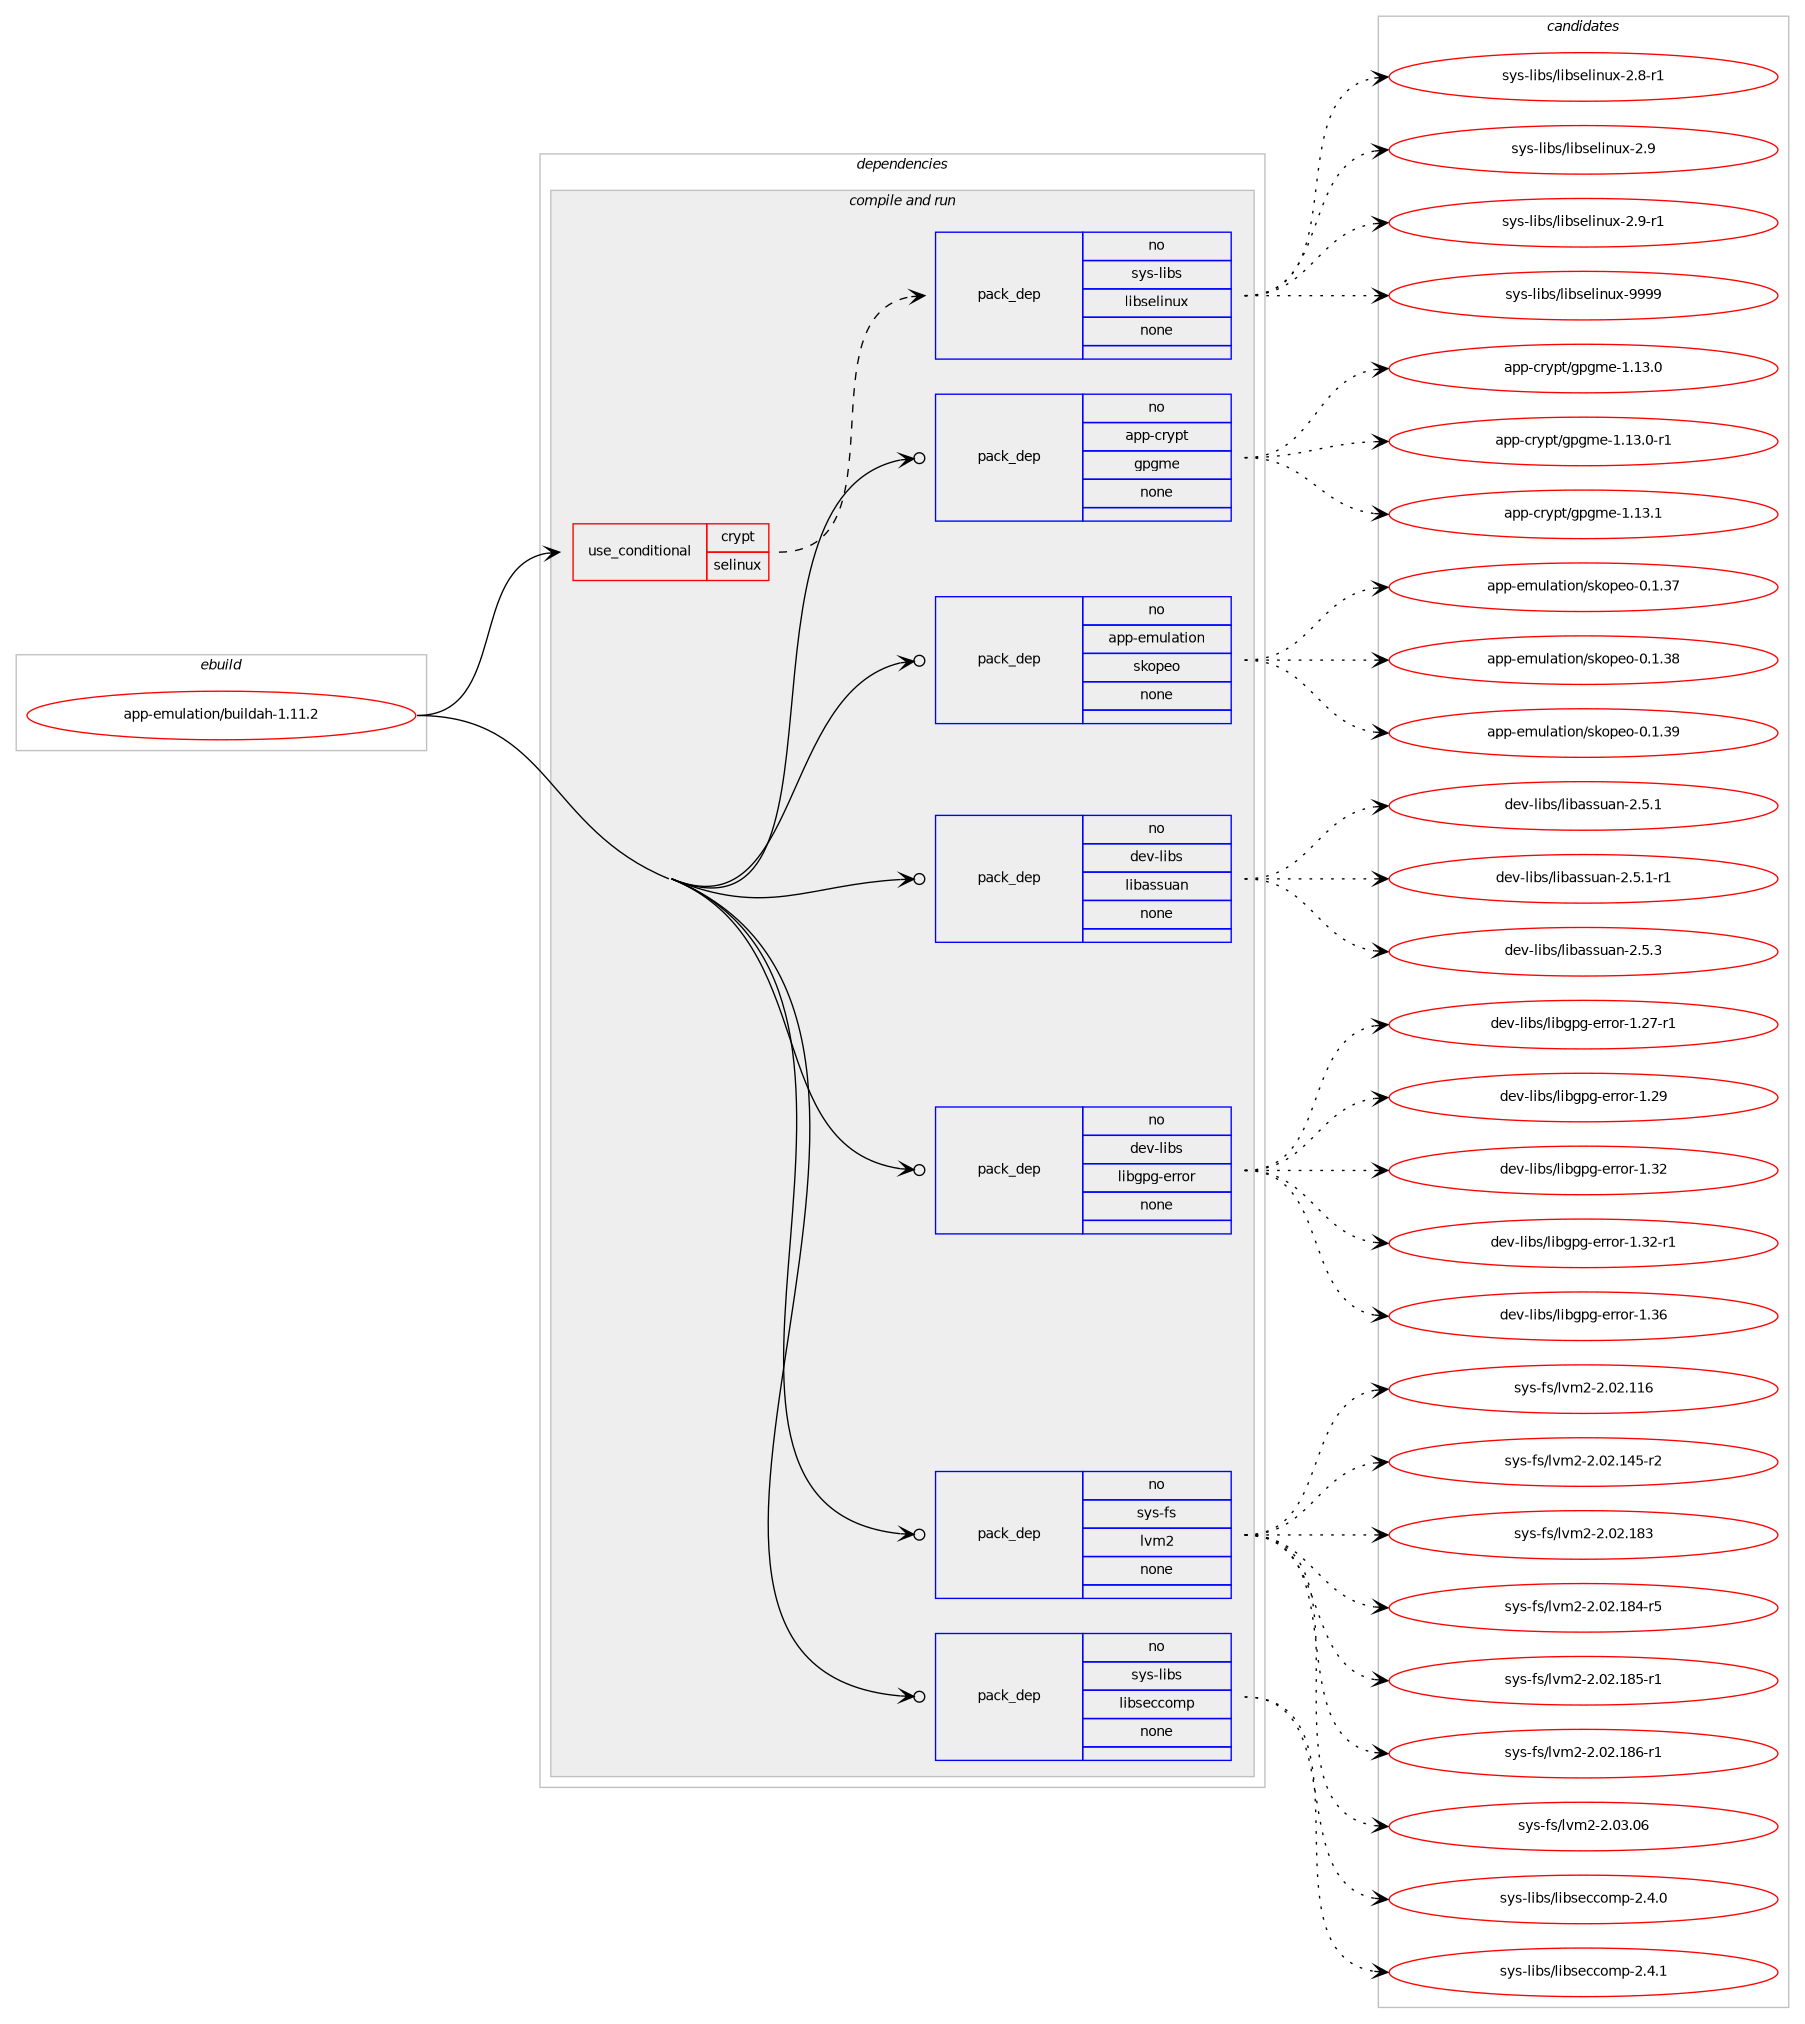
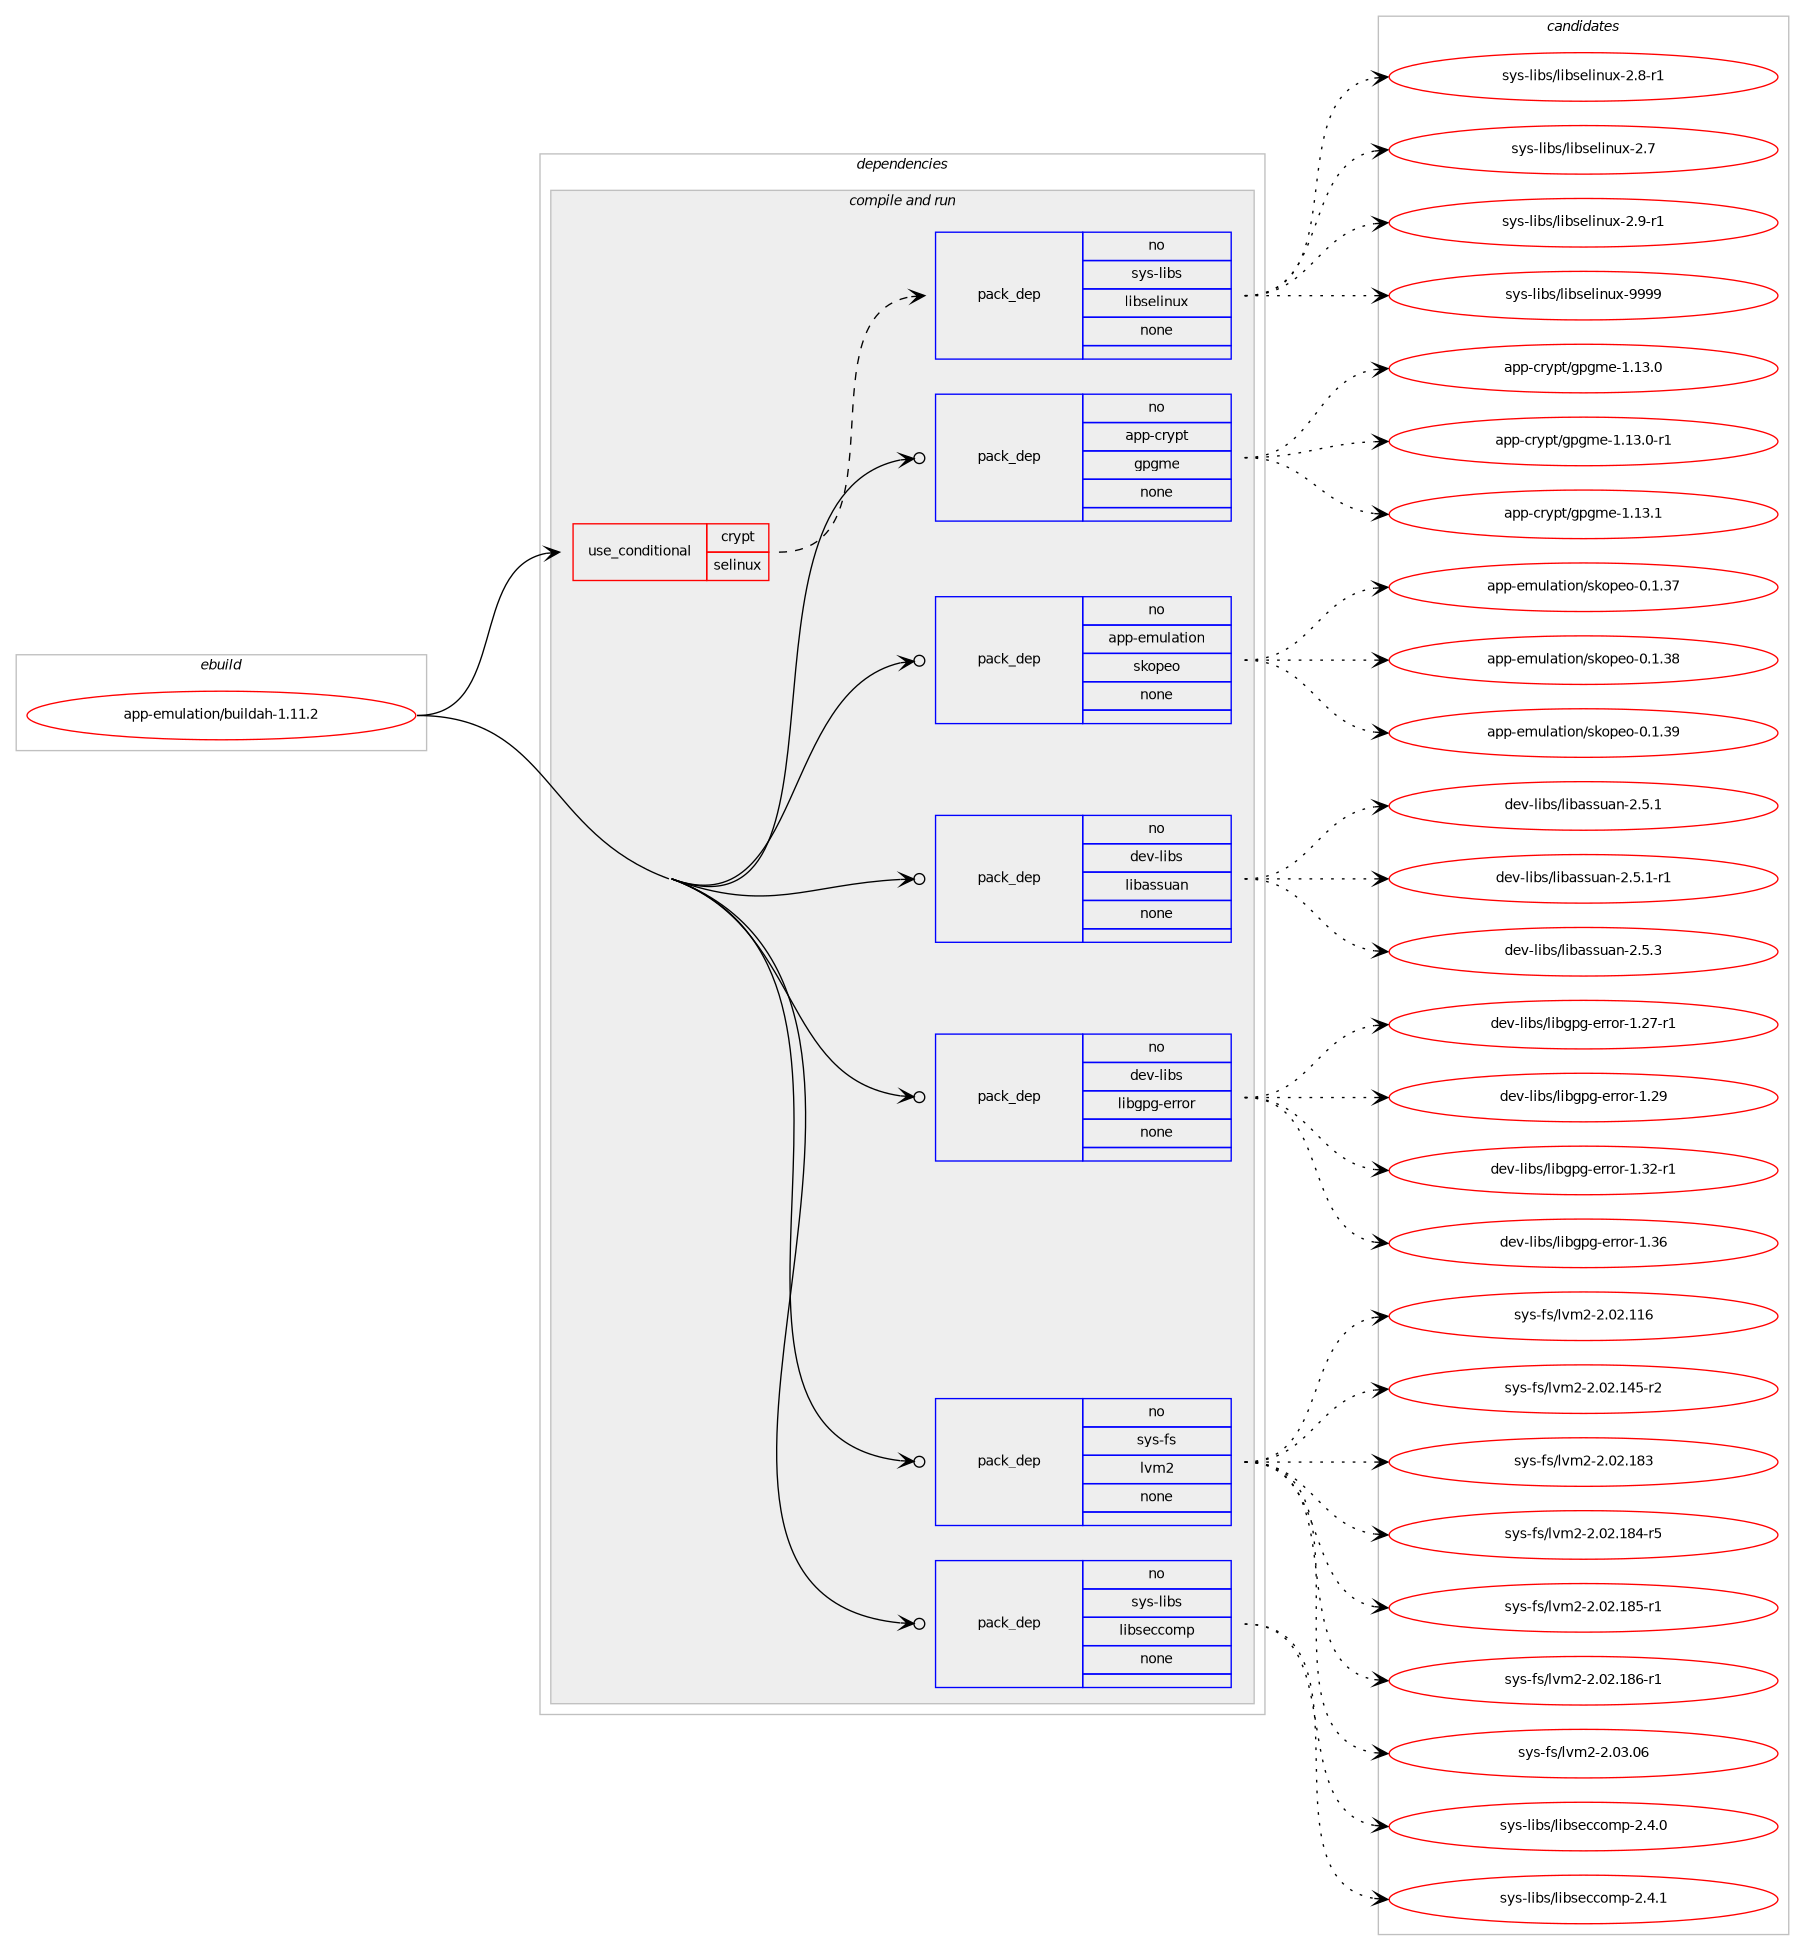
node "sys-libs/libselinux-2.9": label "sys-libs/libselinux-2.9" -> "sys-libs/libselinux-2.7"
node "dev-libs/libgpg-error-1.32": removed
